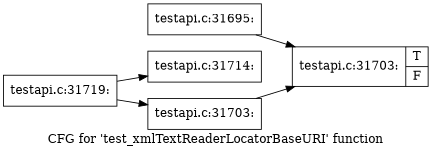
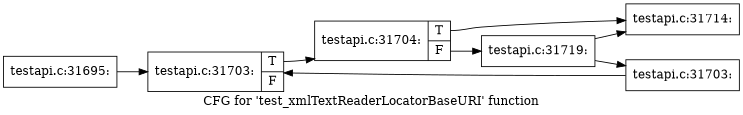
node "testapi.c:31704:": added
